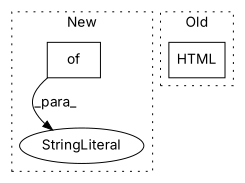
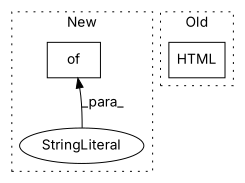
edge "of" -> "StringLiteral": reversed
